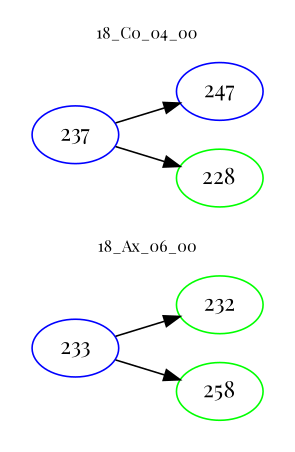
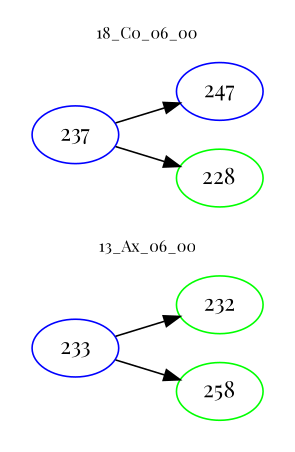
cluster "18_C0_04_00": label "18_C0_04_00" -> "18_C0_06_00"
cluster "18_Ax_06_00": label "18_Ax_06_00" -> "13_Ax_06_00"
